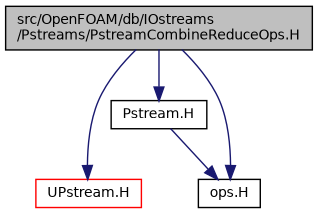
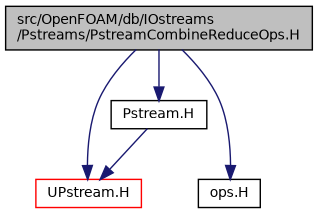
edge "Pstream.H" -> "ops.H": now "Pstream.H" -> "UPstream.H"
